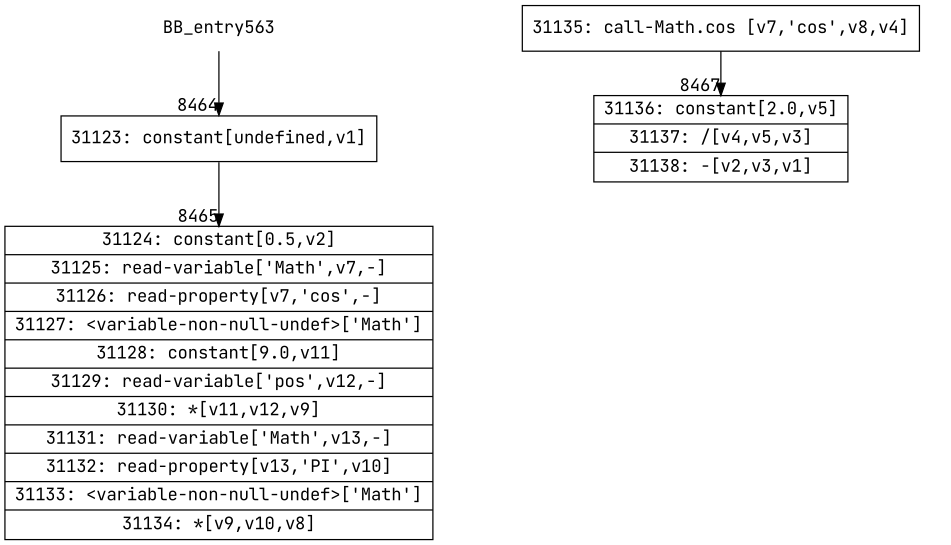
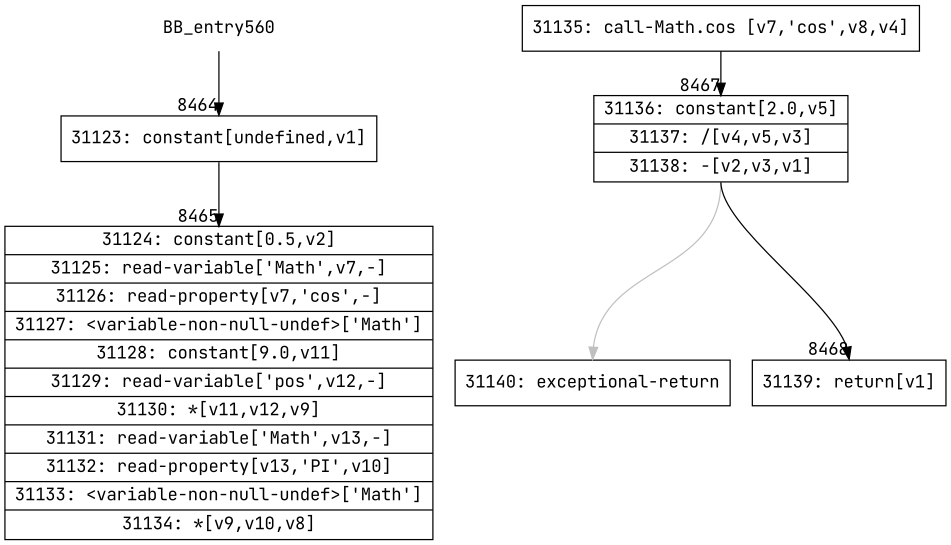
node "BB_entry563": label "BB_entry563" -> "BB_entry560"
node "31140: exceptional-return": added
node "31139: return[v1]": added
